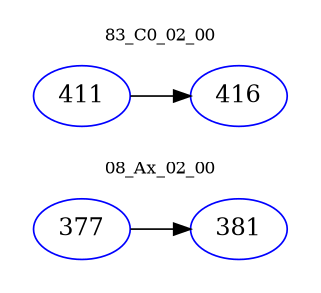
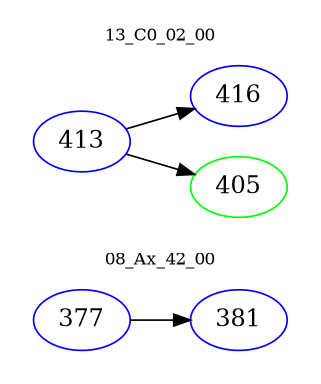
cluster "83_C0_02_00": label "83_C0_02_00" -> "13_C0_02_00"
node "411": label "411" -> "413"
cluster "08_Ax_02_00": label "08_Ax_02_00" -> "08_Ax_42_00"
node "405": added
